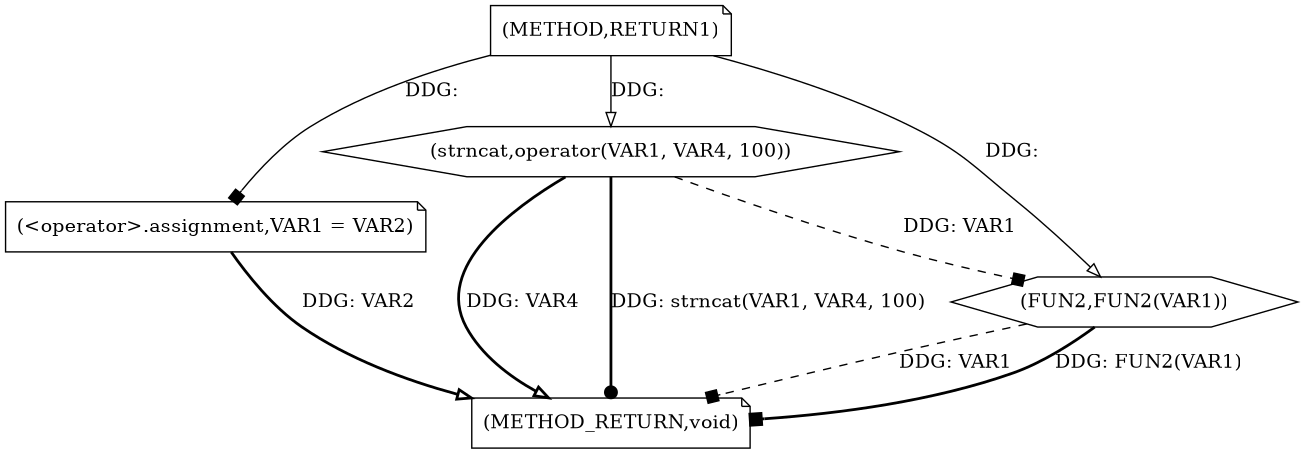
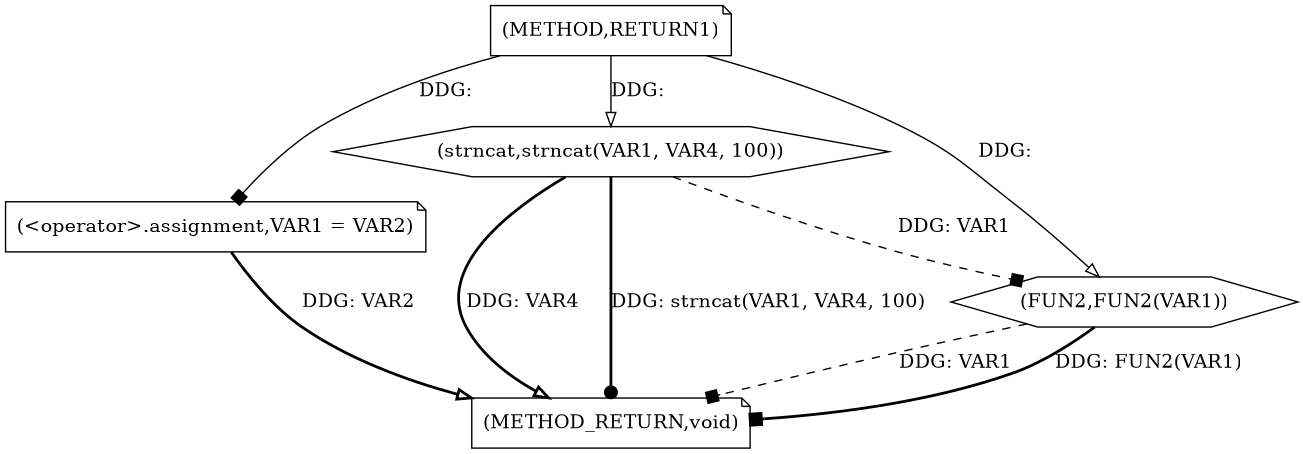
node "(strncat,operator(VAR1, VAR4, 100))": label "(strncat,operator(VAR1, VAR4, 100))" -> "(strncat,strncat(VAR1, VAR4, 100))"
